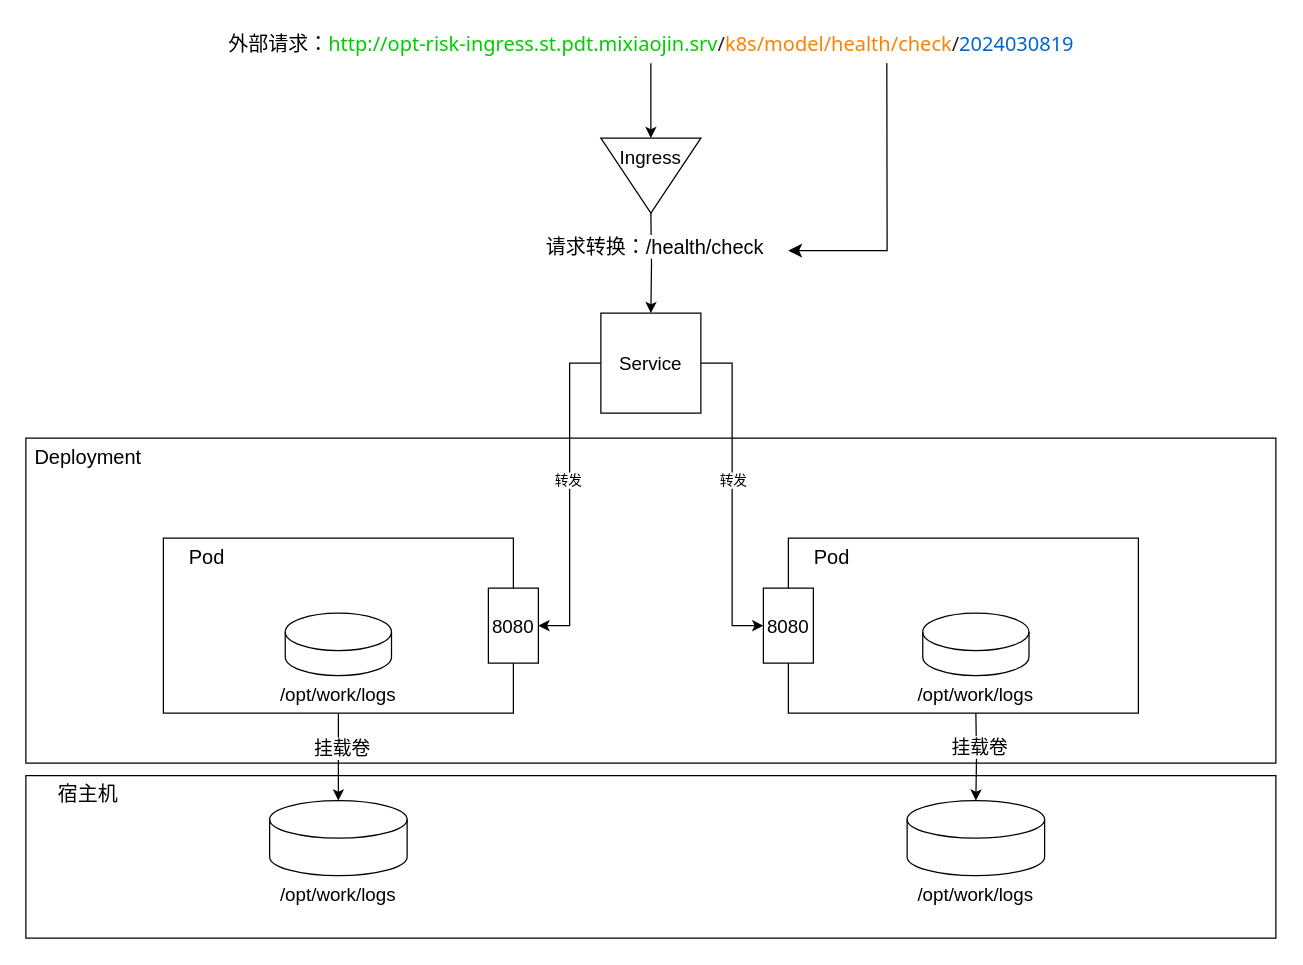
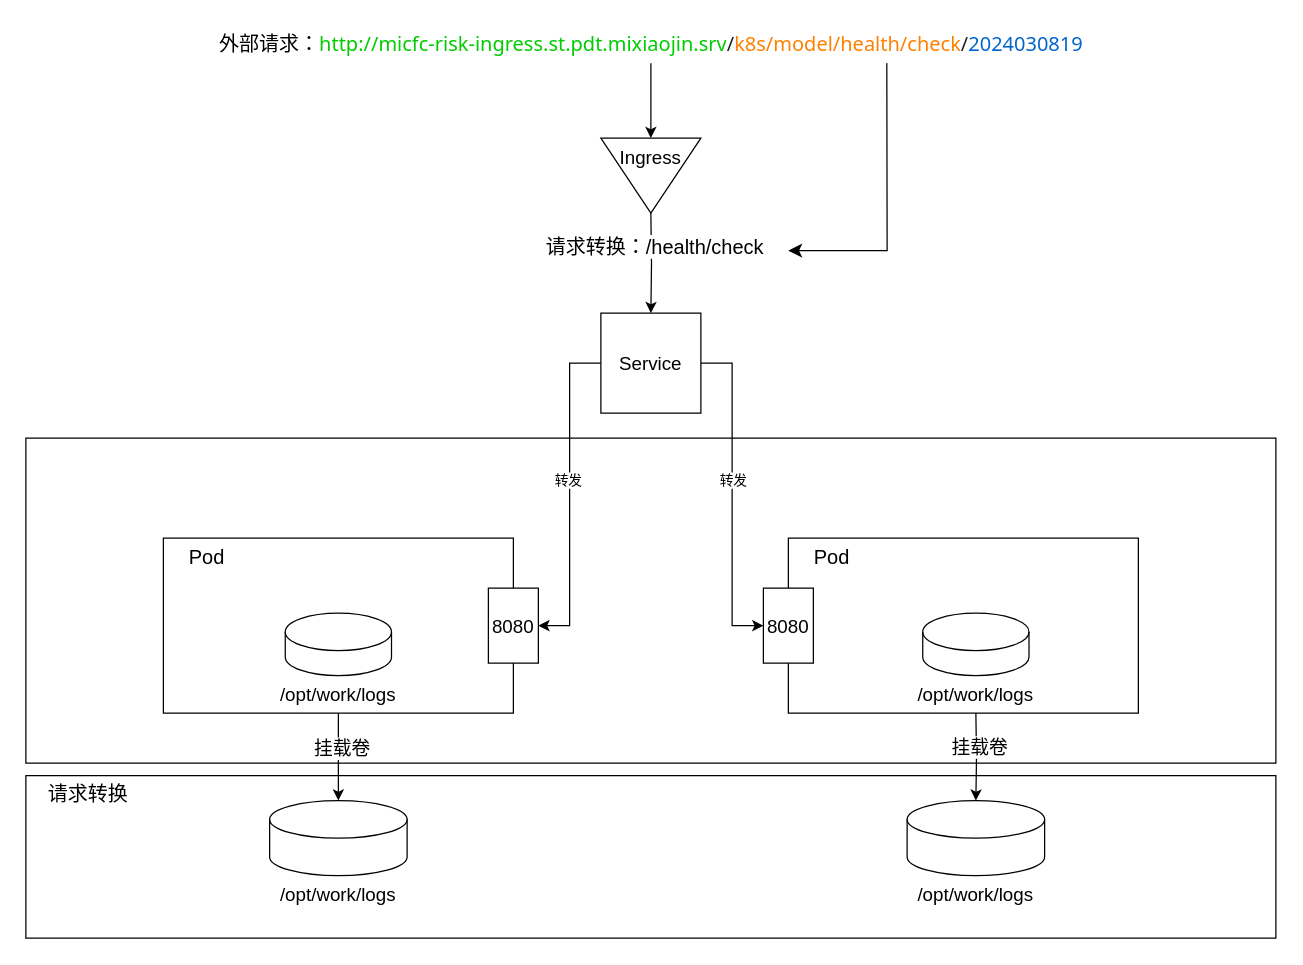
node "外部请求：http://opt-risk-ingress.st.pdt.mixiaojin.srv/k8s/model/health/check/2024030819": label "外部请求：http://opt-risk-ingress.st.pdt.mixiaojin.srv/k8s/model/health/check/2024030819" -> "外部请求：http://micfc-risk-ingress.st.pdt.mixiaojin.srv/k8s/model/health/check/2024030819"
node "Deployment": removed
node "宿主机": label "宿主机" -> "请求转换"
